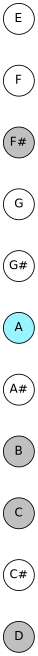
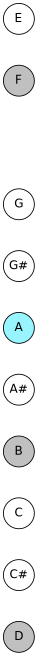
node "F": fillcolor white -> gray
node "F#": removed
node "C": fillcolor gray -> white
